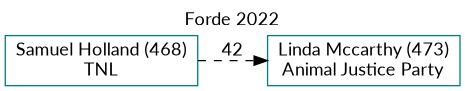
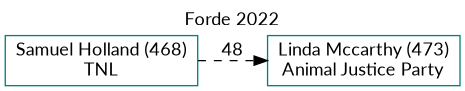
edge "Samuel Holland (468) TNL" -> "Linda Mccarthy (473) Animal Justice Party": label "42" -> "48"
